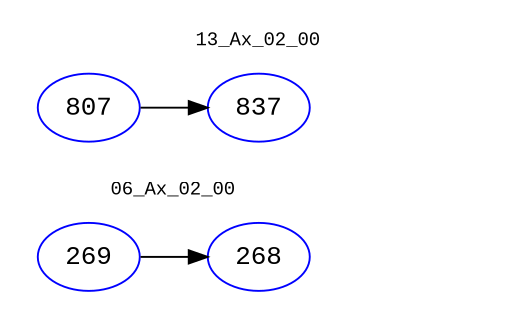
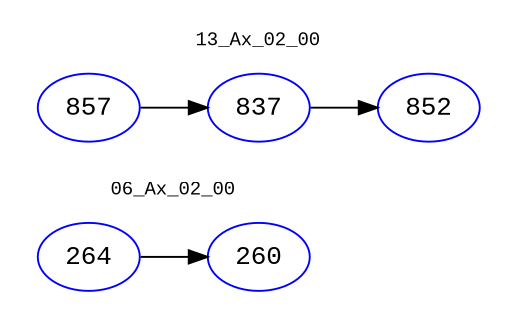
node "807": label "807" -> "857"
node "852": added
node "269": label "269" -> "264"
node "268": label "268" -> "260"
